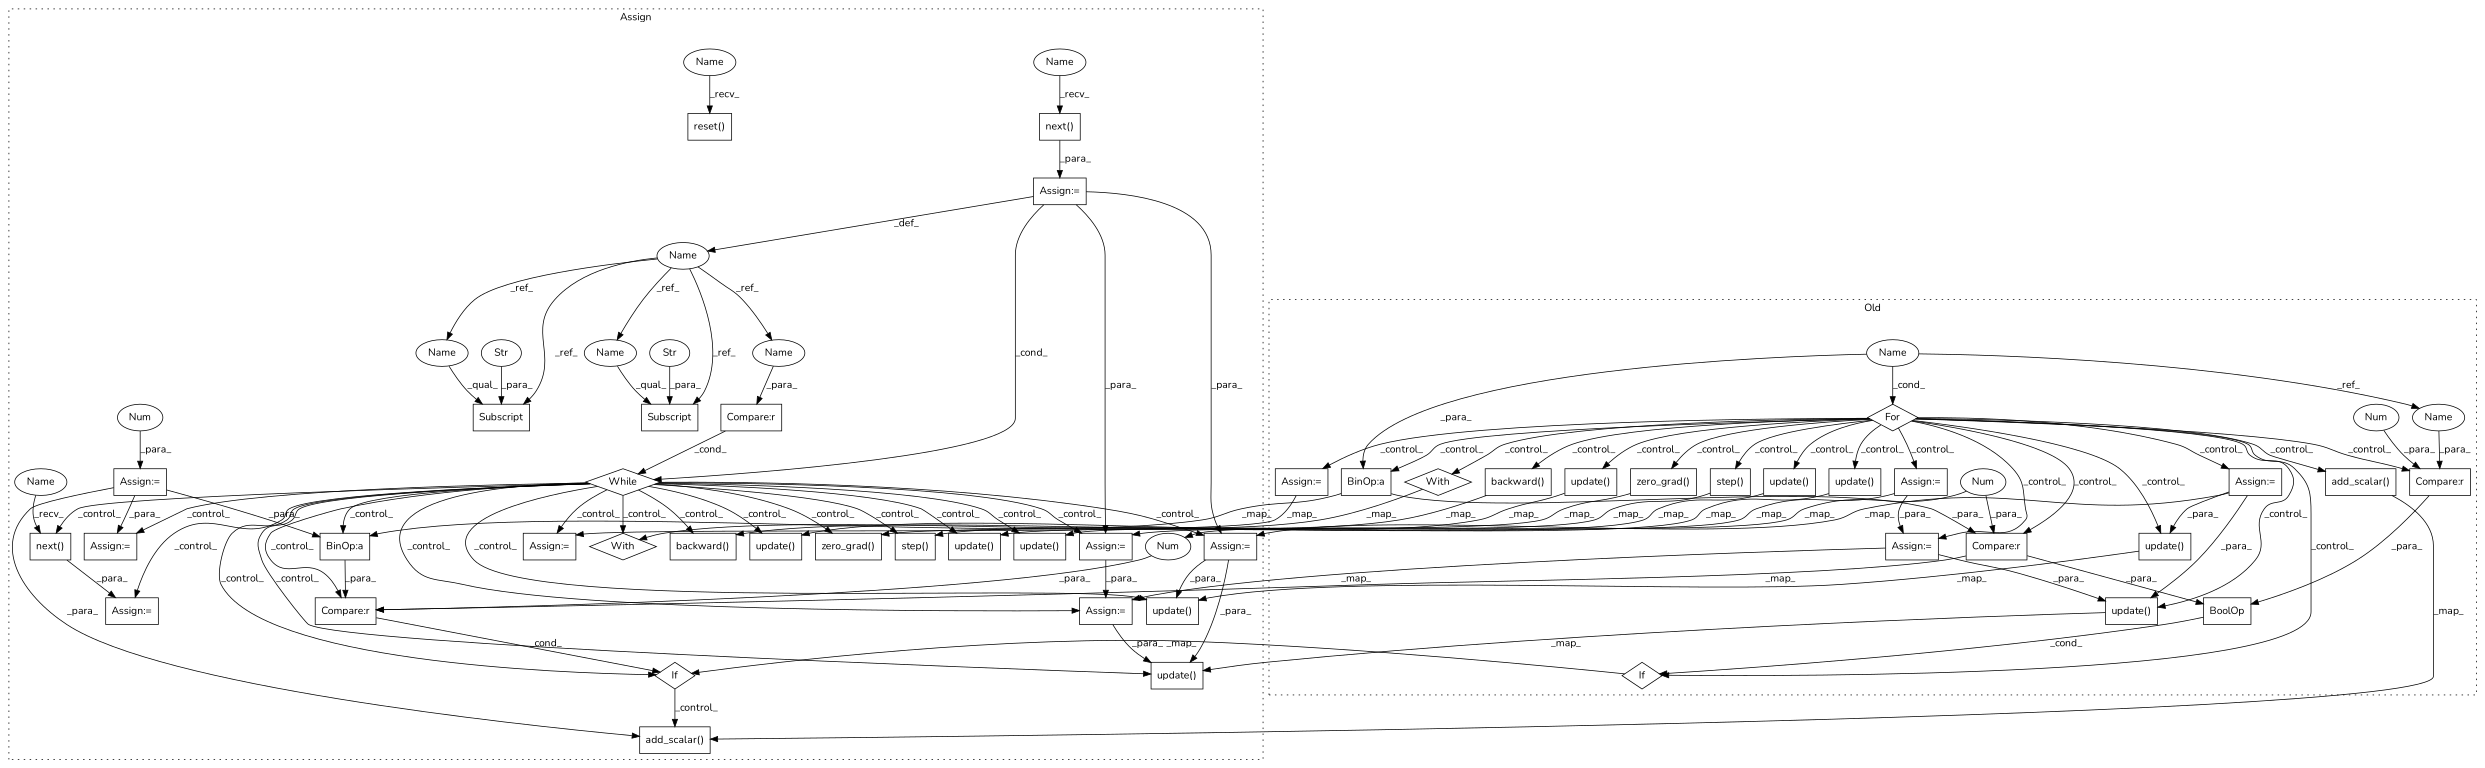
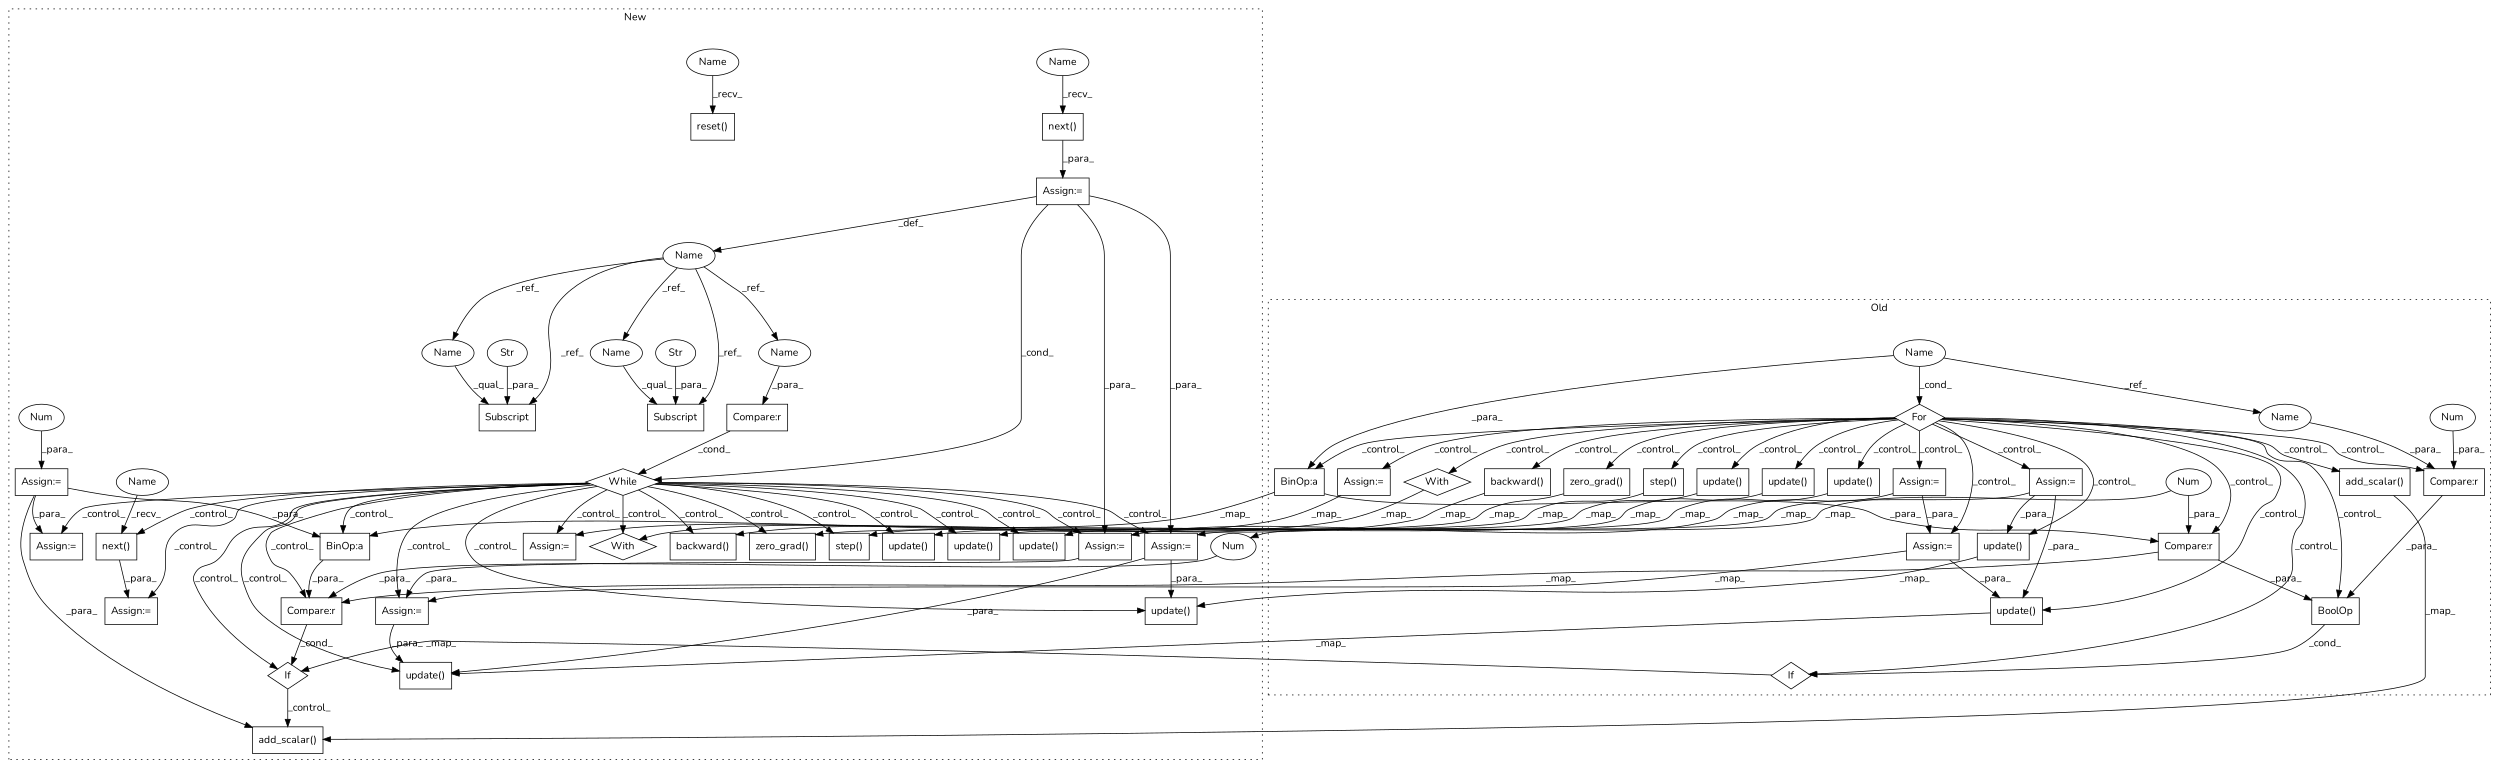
cluster "Assign": label "Assign" -> "New"
edge "For" -> "BoolOp": added, label "_control_"
